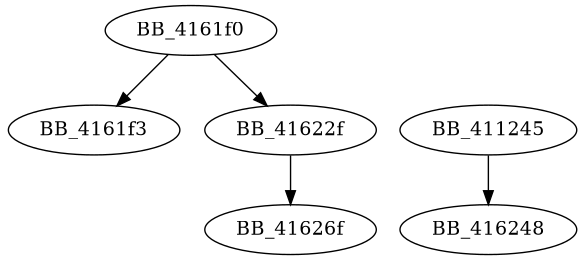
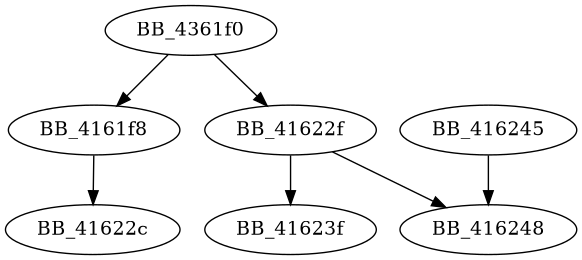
node "BB_4161f0": label "BB_4161f0" -> "BB_4361f0"
node "BB_4161f3": label "BB_4161f3" -> "BB_4161f8"
node "BB_411245": label "BB_411245" -> "BB_416245"
edge "BB_41622f" -> "BB_416248": added
node "BB_41622c": added
node "BB_41626f": label "BB_41626f" -> "BB_41623f"
